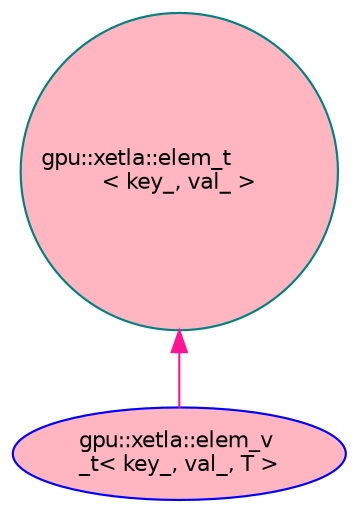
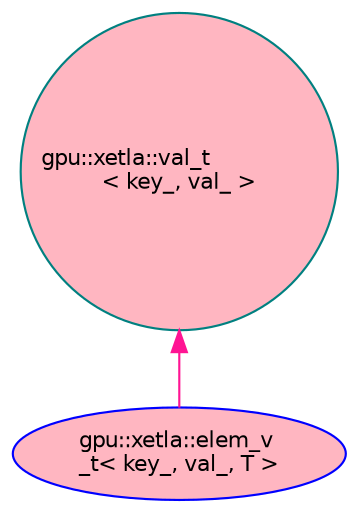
node "gpu::xetla::elem_t < key_, val_ >": label "gpu::xetla::elem_t < key_, val_ >" -> "gpu::xetla::val_t < key_, val_ >"
